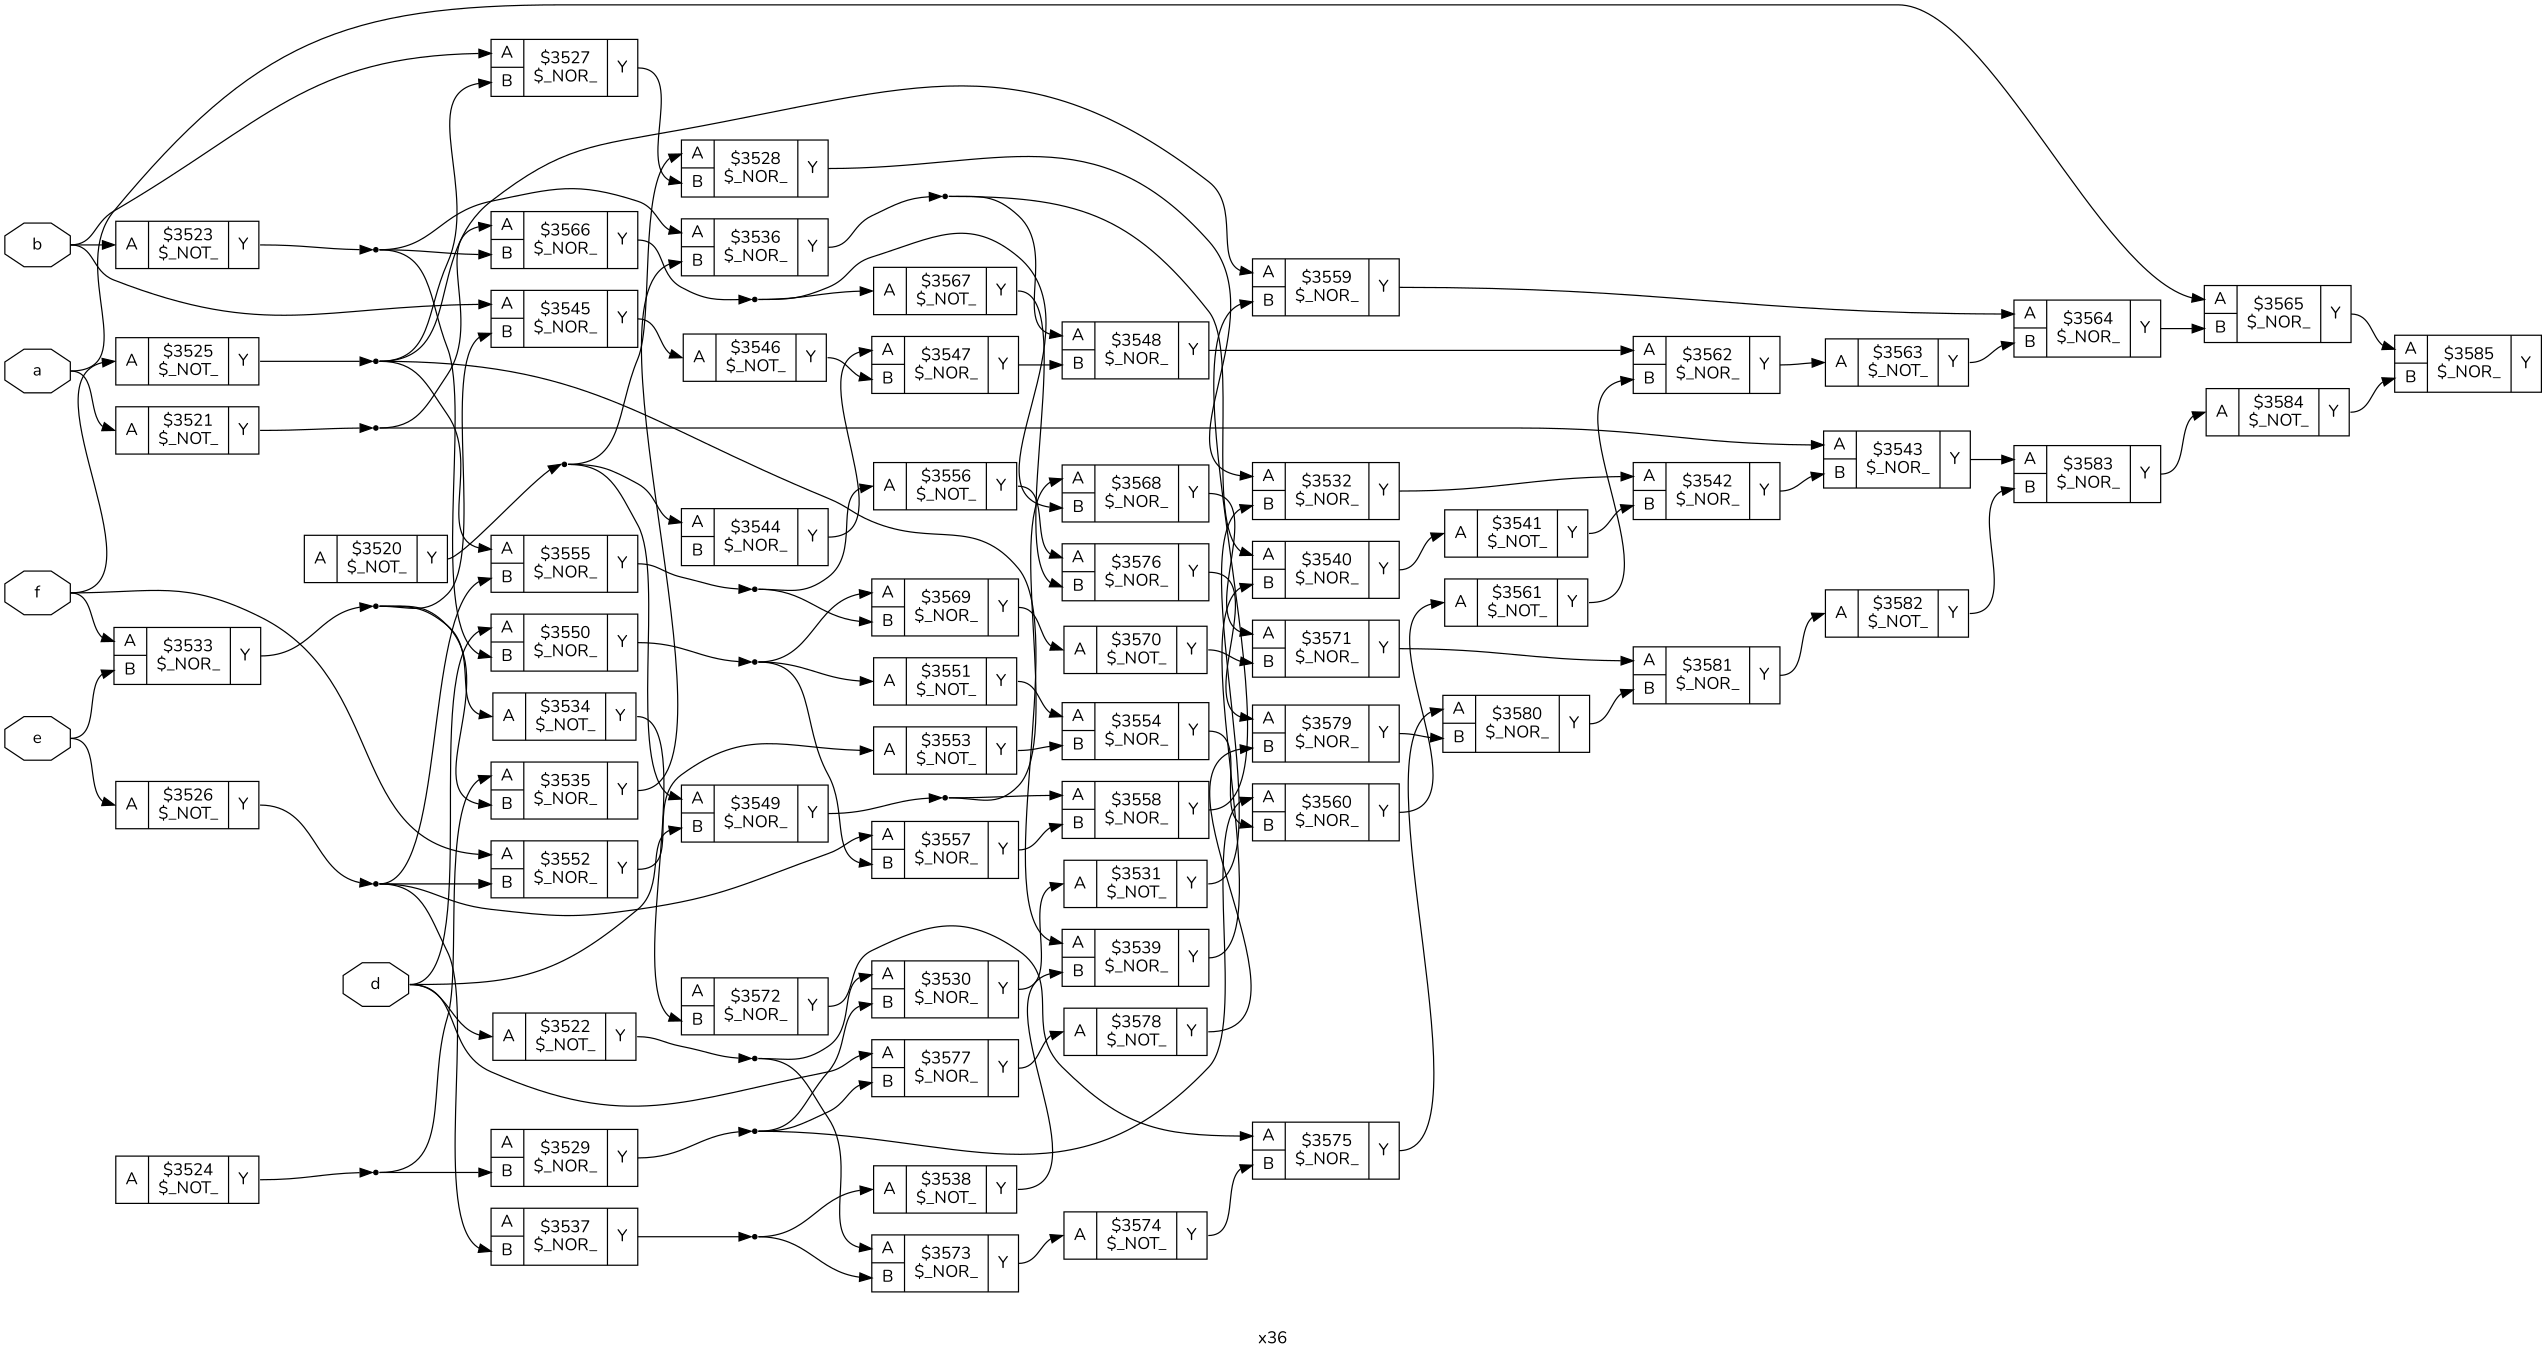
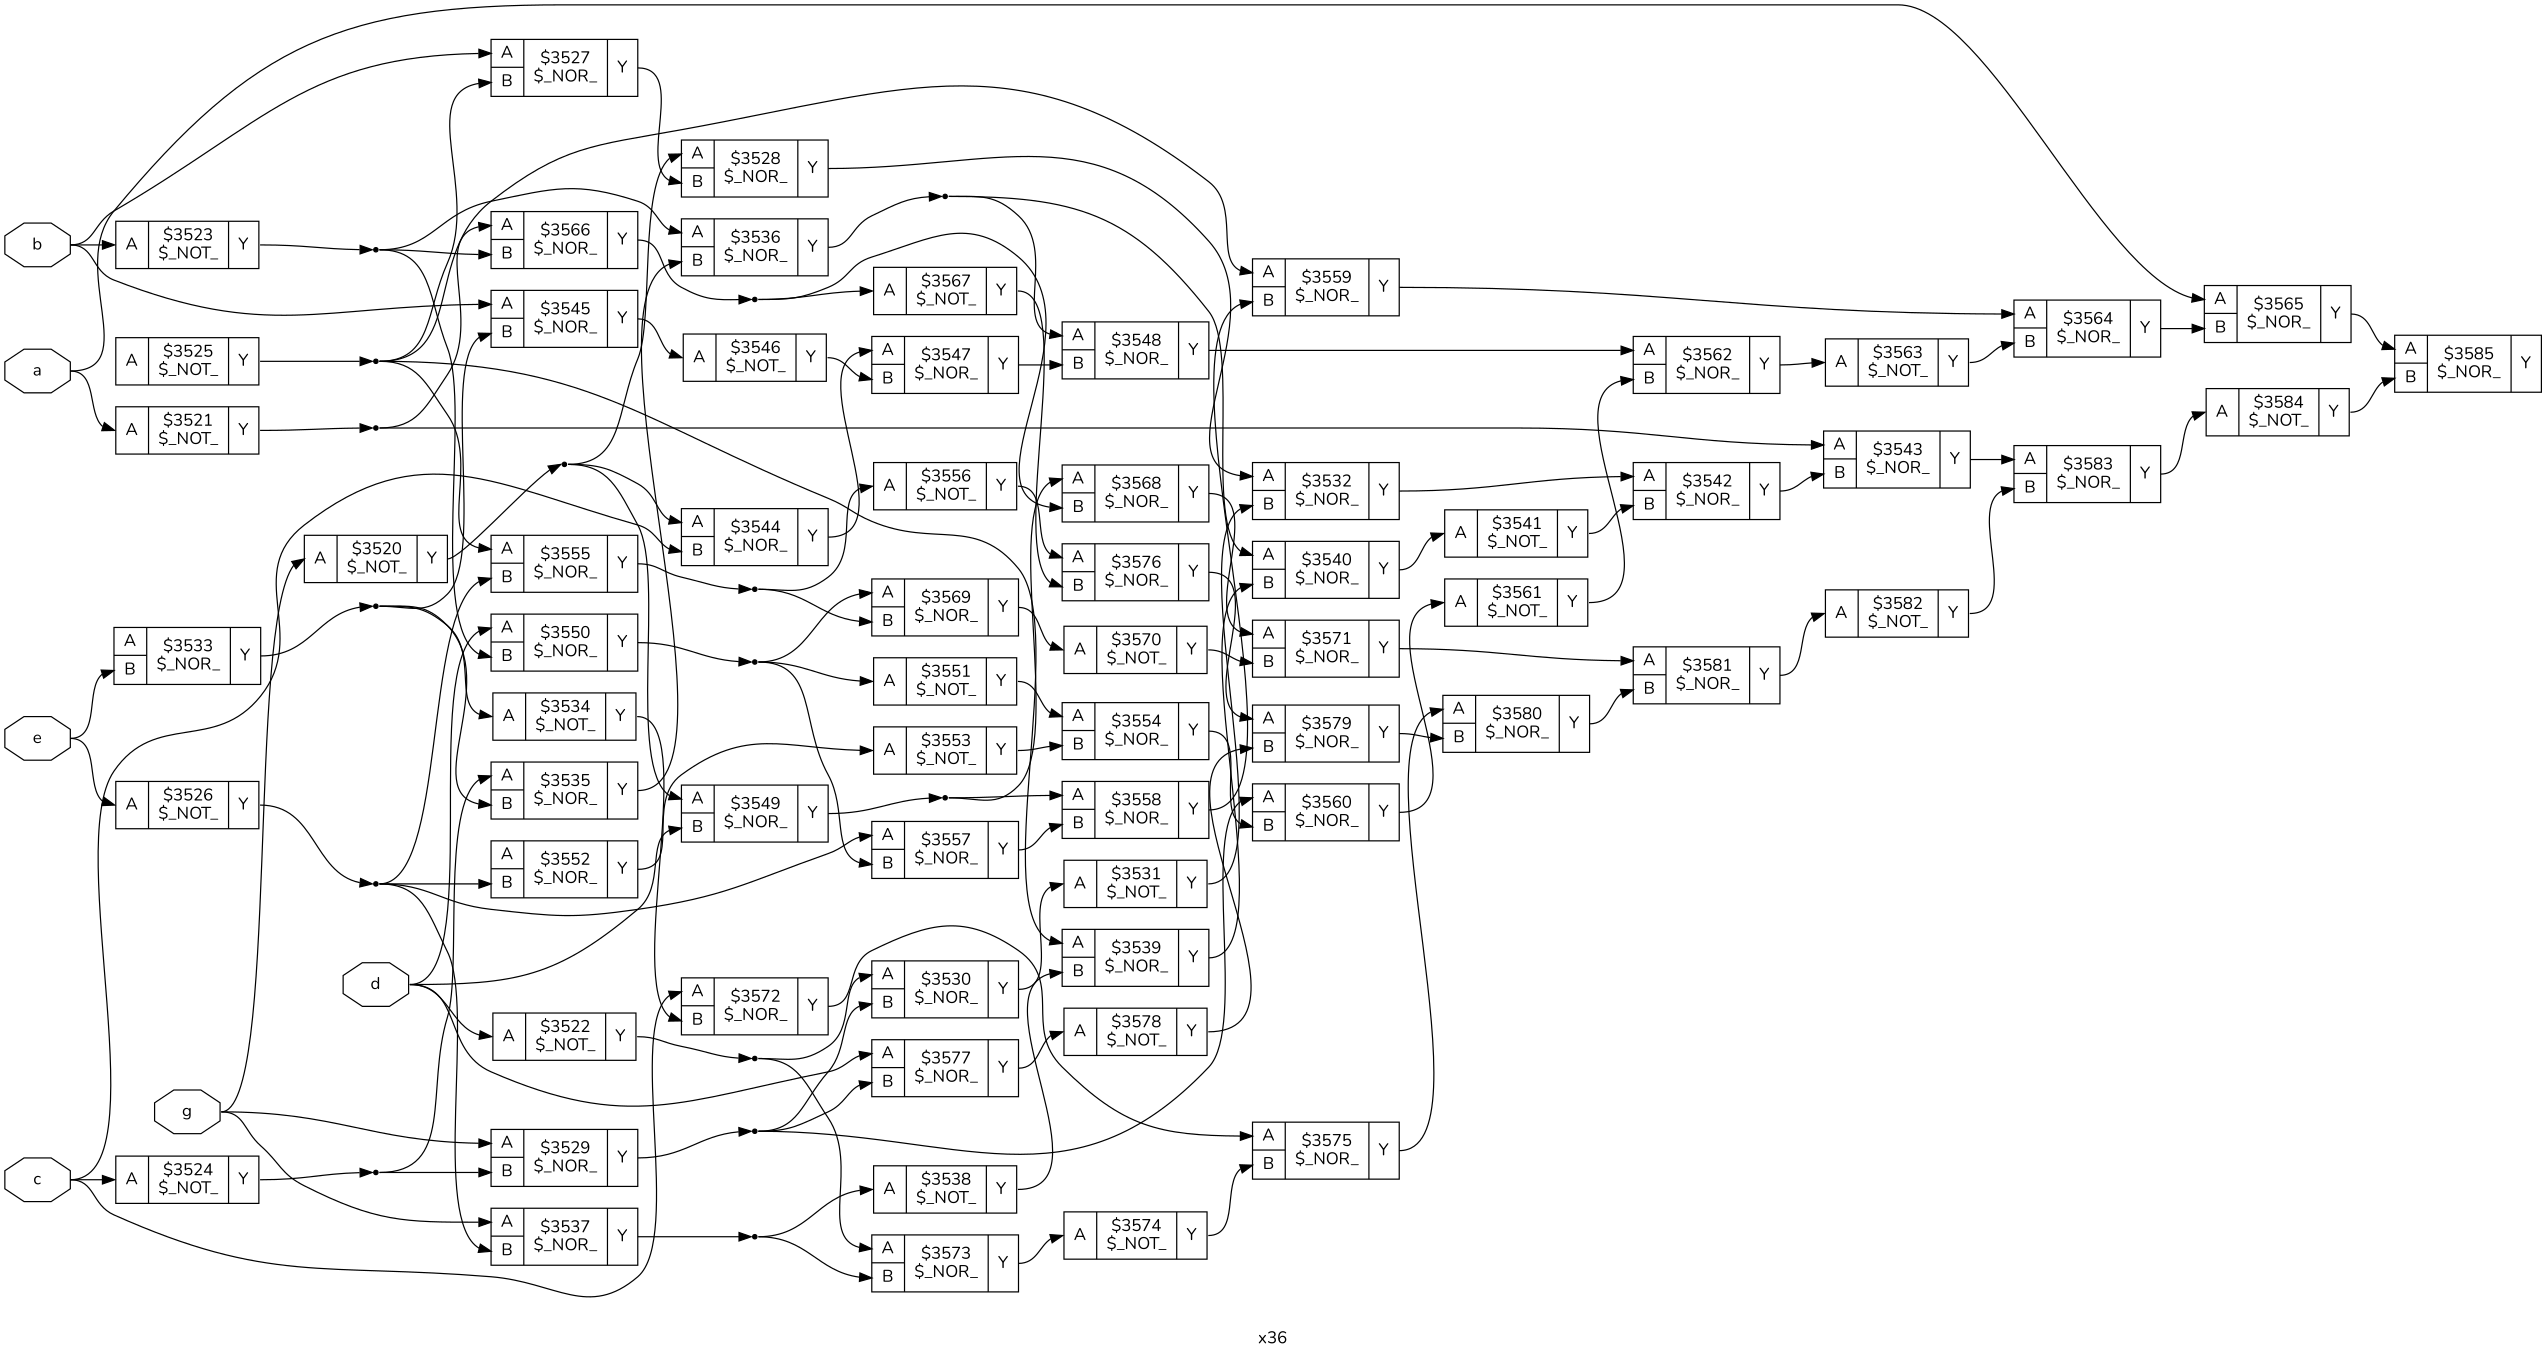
node "f": removed
node "g": added
node "c": added
